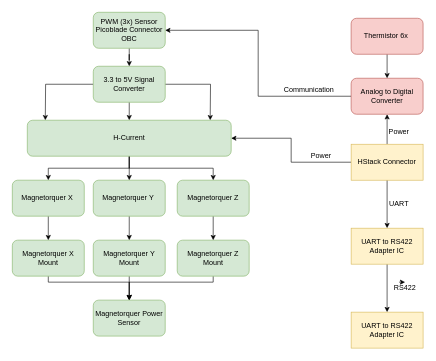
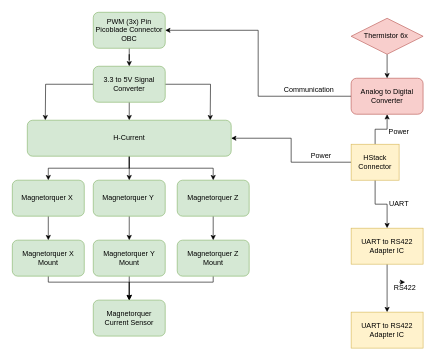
node "PWM (3x) Sensor Picoblade Connector OBC": label "PWM (3x) Sensor Picoblade Connector OBC" -> "PWM (3x) Pin Picoblade Connector OBC"
node "Thermistor 6x": shape rounded rectangle -> diamond
node "HStack Connector": size 72x36 -> 48x36
node "Magnetorquer Power Sensor": label "Magnetorquer Power Sensor" -> "Magnetorquer Current Sensor"
